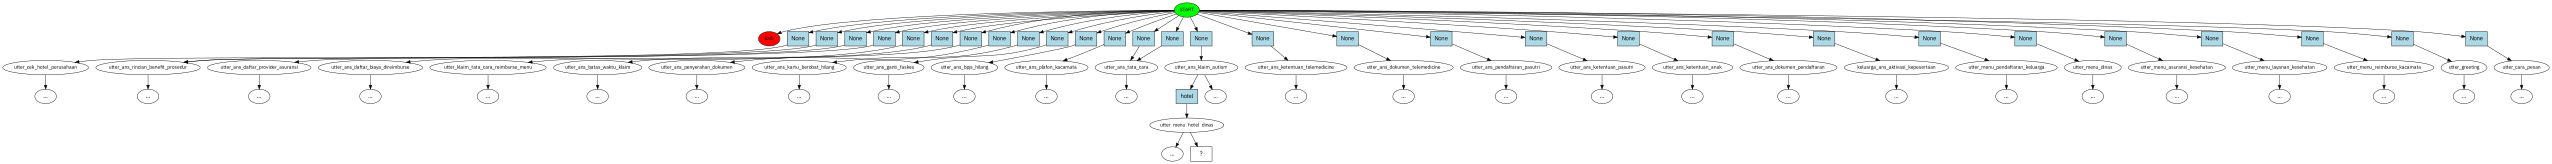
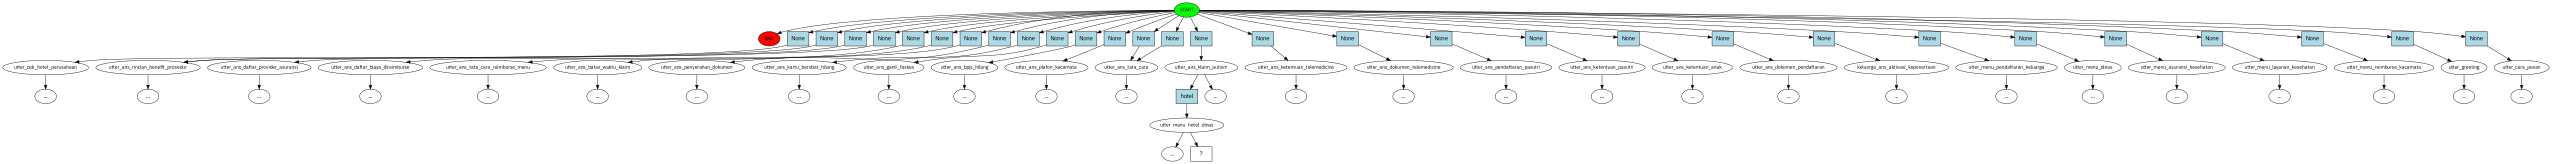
node "utter_klaim_tata_cara_reimburse_menu": label "utter_klaim_tata_cara_reimburse_menu" -> "utter_ans_tata_cara_reimburse_menu"
